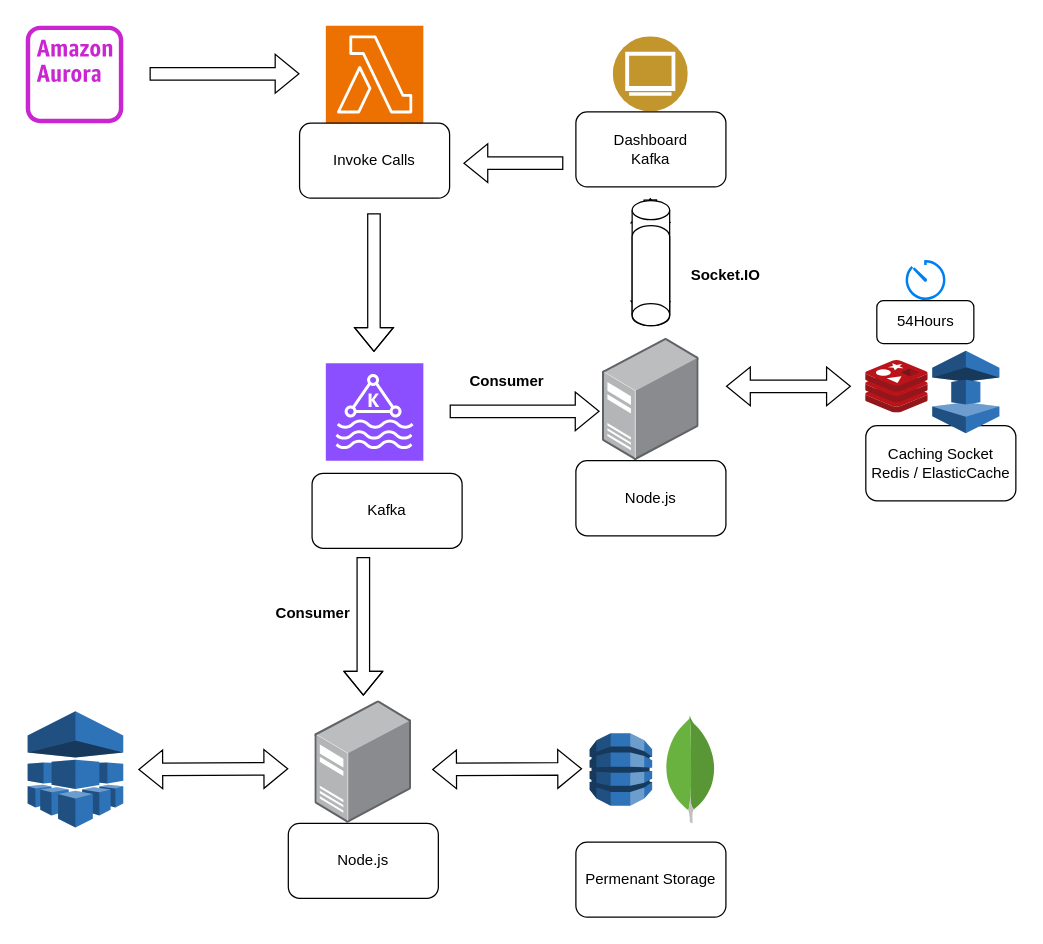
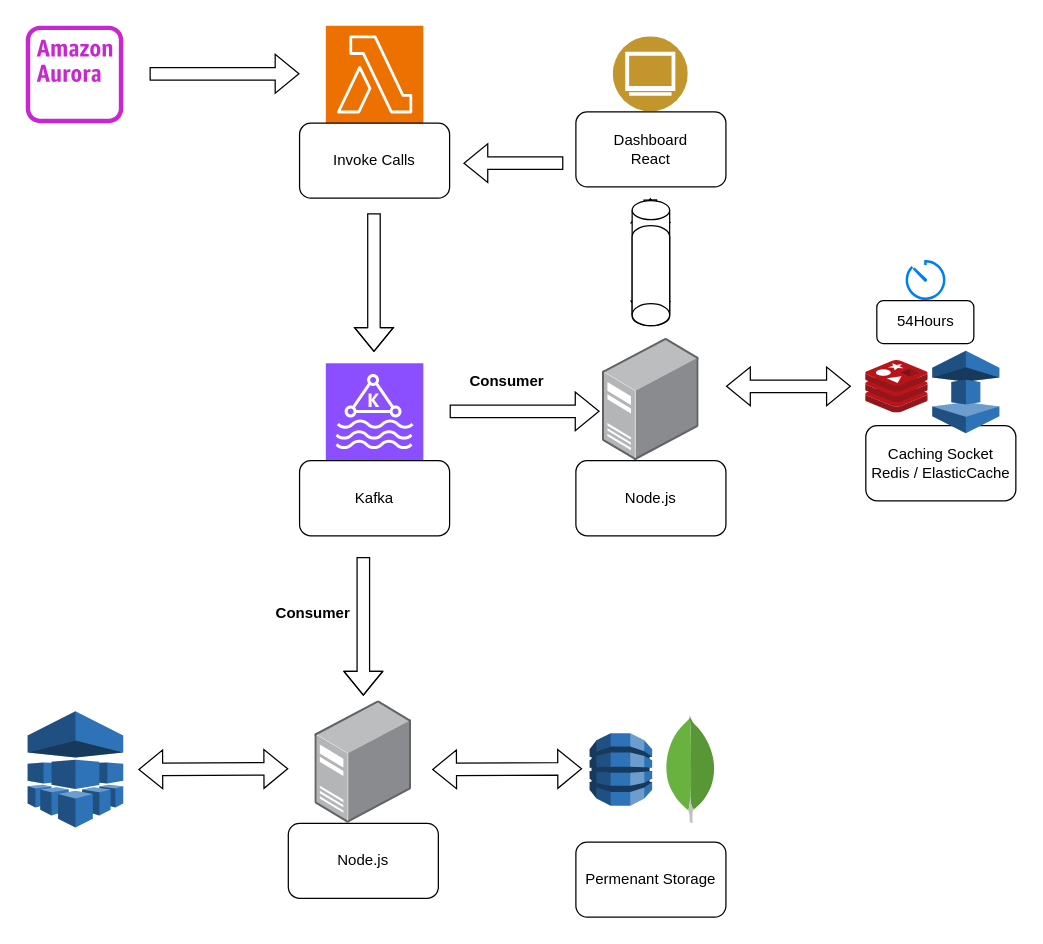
node "Dashboard Kafka": label "Dashboard Kafka" -> "Dashboard React"
node "Socket.IO": removed
node "Kafka": moved (387, 511) -> (374, 498)
